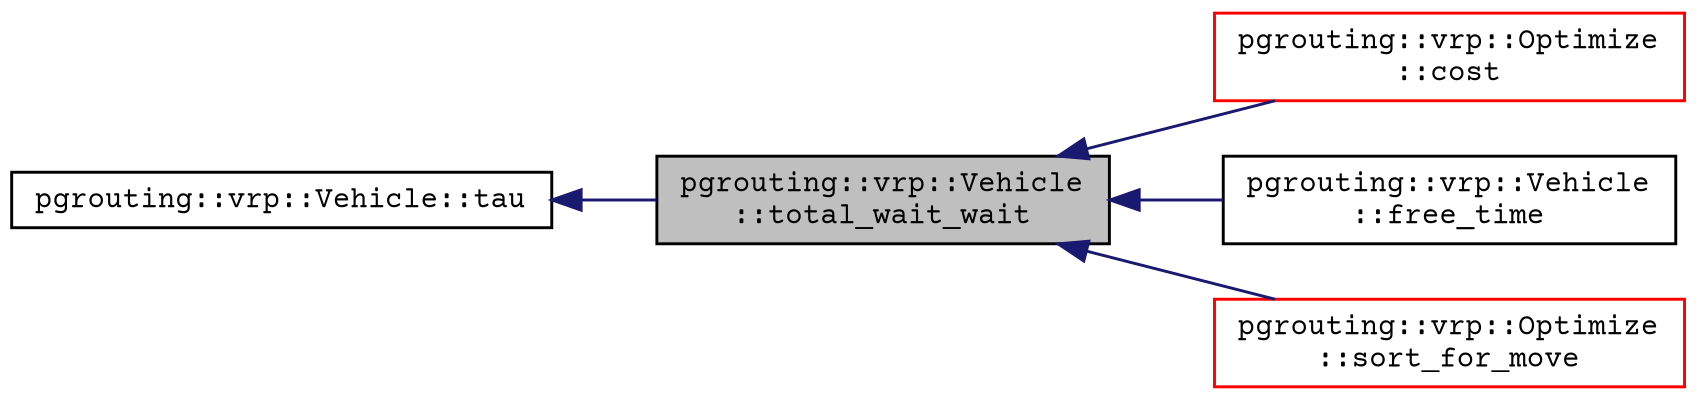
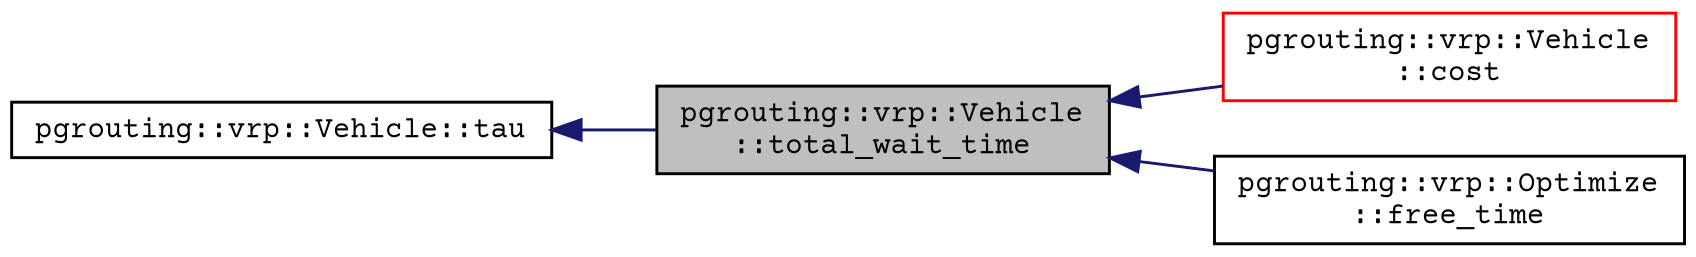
node "pgrouting::vrp::Optimize ::cost": label "pgrouting::vrp::Optimize ::cost" -> "pgrouting::vrp::Vehicle ::cost"
node "pgrouting::vrp::Vehicle ::total_wait_wait": label "pgrouting::vrp::Vehicle ::total_wait_wait" -> "pgrouting::vrp::Vehicle ::total_wait_time"
node "pgrouting::vrp::Vehicle ::free_time": label "pgrouting::vrp::Vehicle ::free_time" -> "pgrouting::vrp::Optimize ::free_time"
node "pgrouting::vrp::Optimize ::sort_for_move": removed
